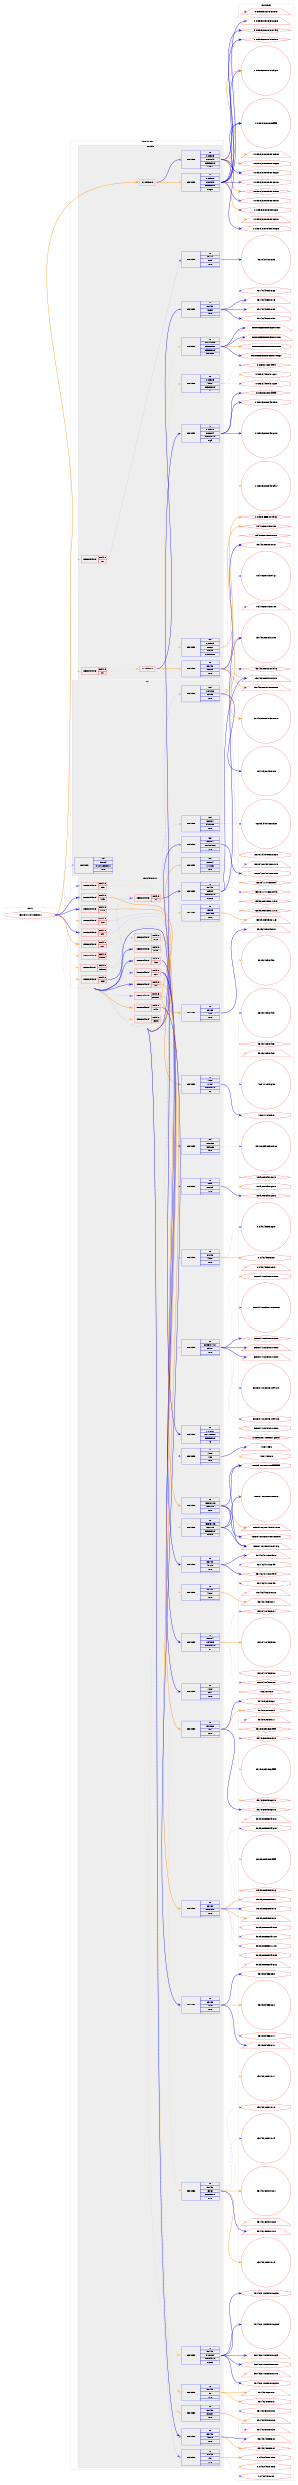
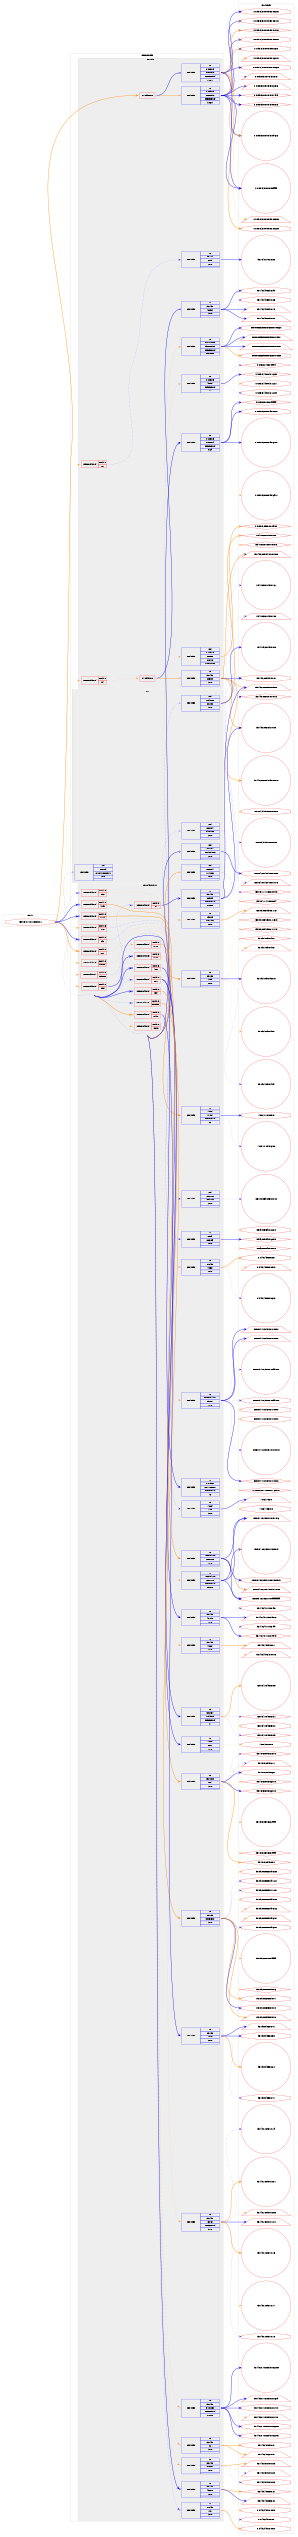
node "sys-devel/libtool-2.4.6-r3": added
node "dev-db/lmdb-0.9.21-r1": shape trapezium -> circle
node "virtual/pam-0-r1": shape diamond -> octagon
